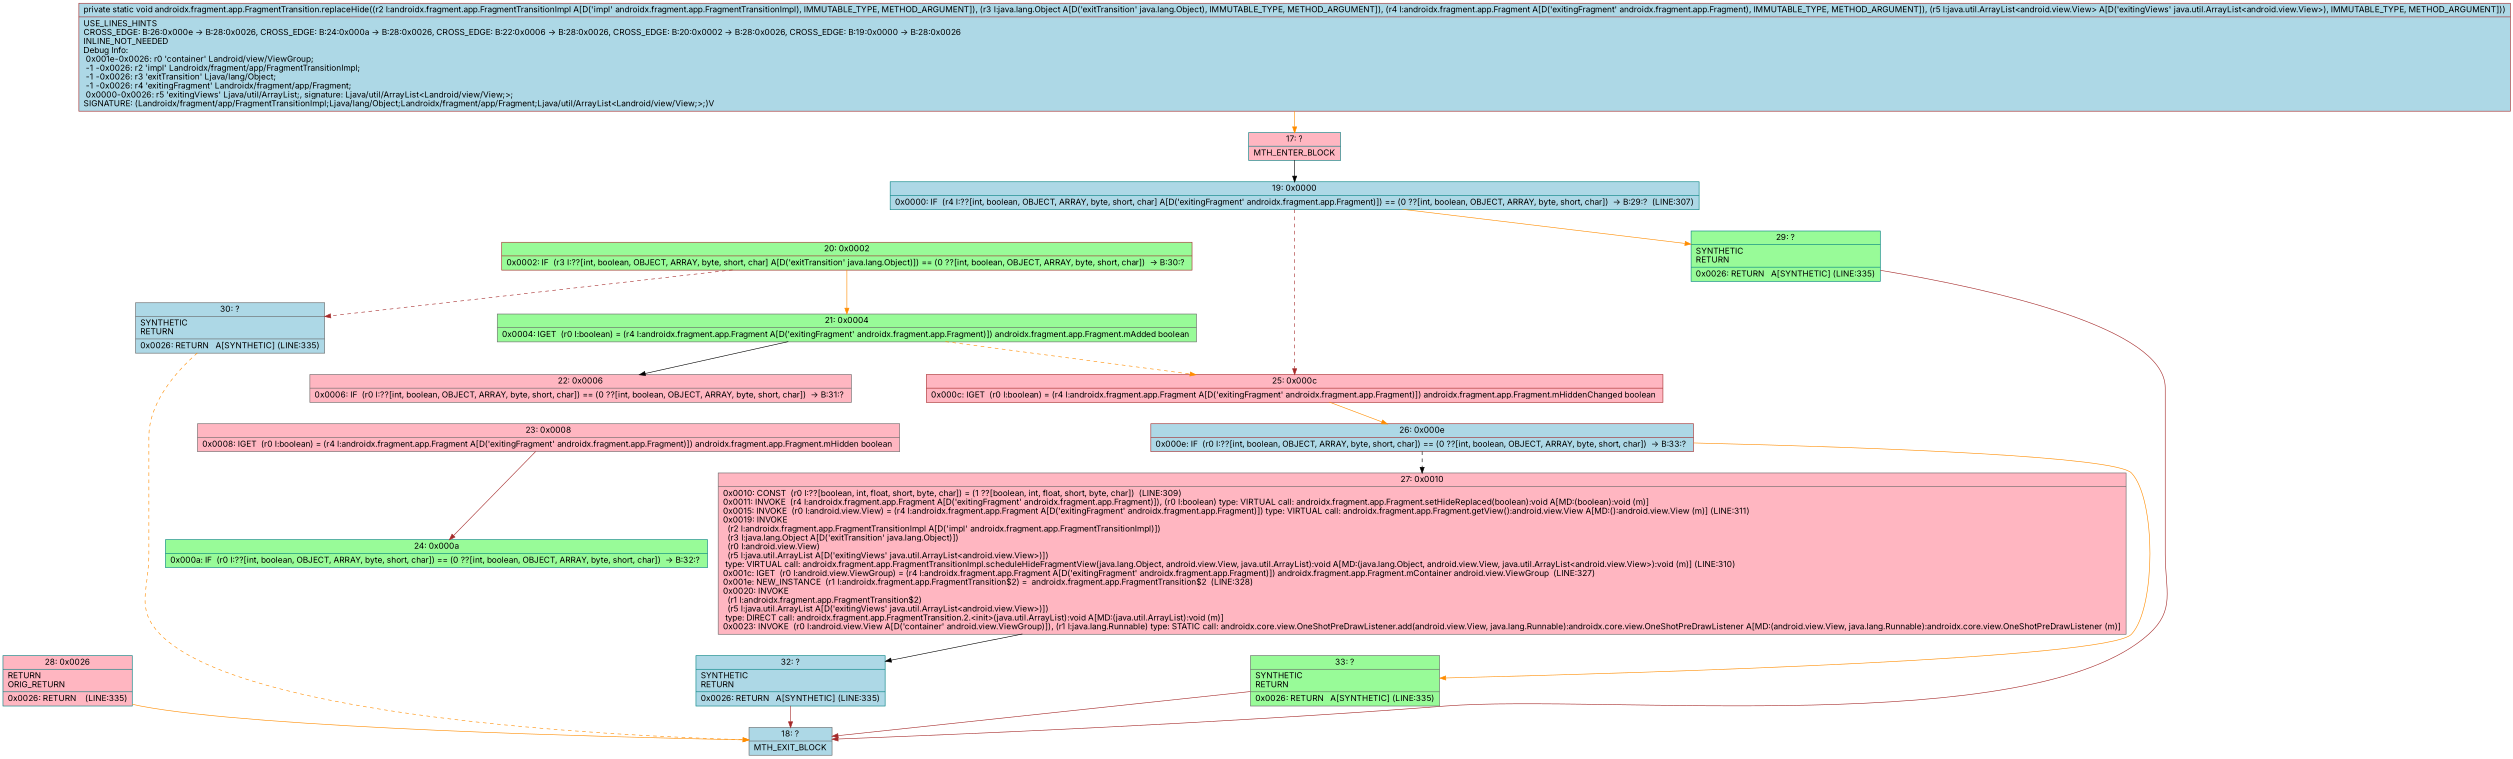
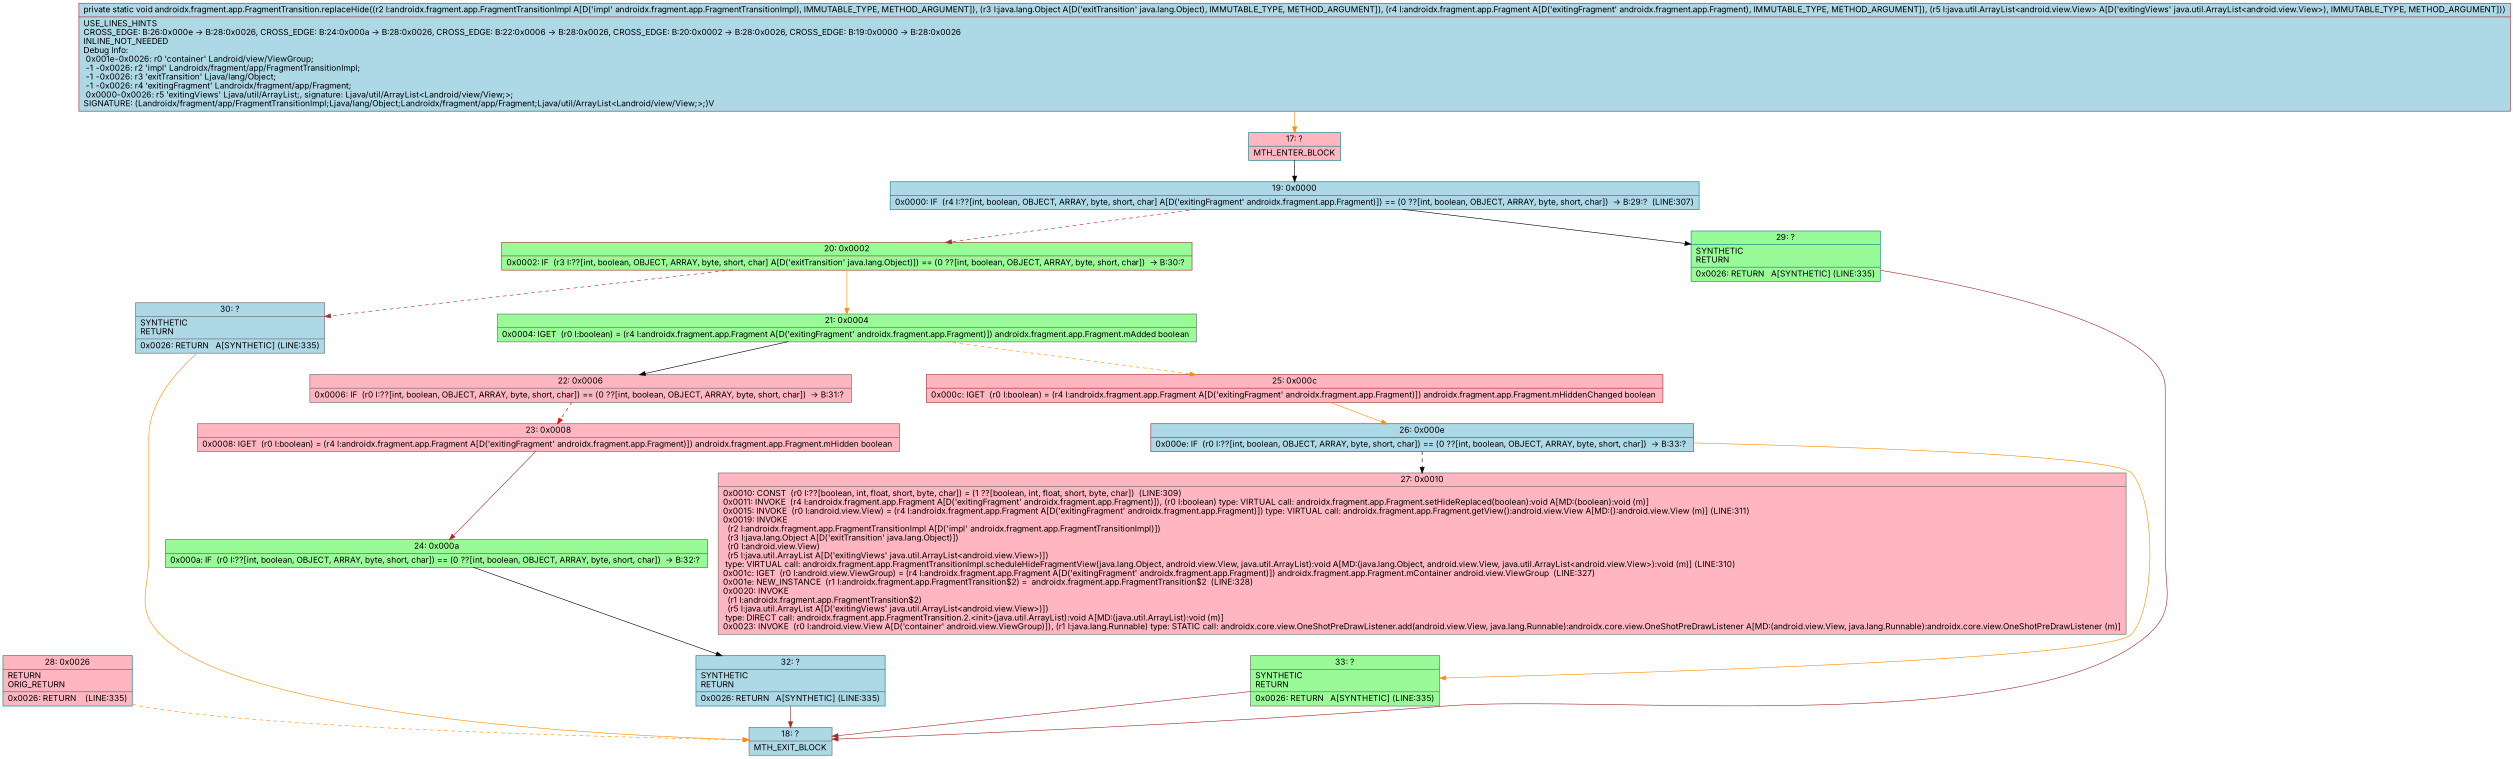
edge "19: 0x0000" -> "29: ?": color darkorange -> black
edge "19: 0x0000" -> "25: 0x000c": now "19: 0x0000" -> "20: 0x0002"
edge "22: 0x0006" -> "23: 0x0008": added
edge "27: 0x0010" -> "32: ?": now "24: 0x000a" -> "32: ?"
edge "30: ?" -> "18: ?": style dashed -> solid
edge "28: 0x0026" -> "18: ?": style solid -> dashed
